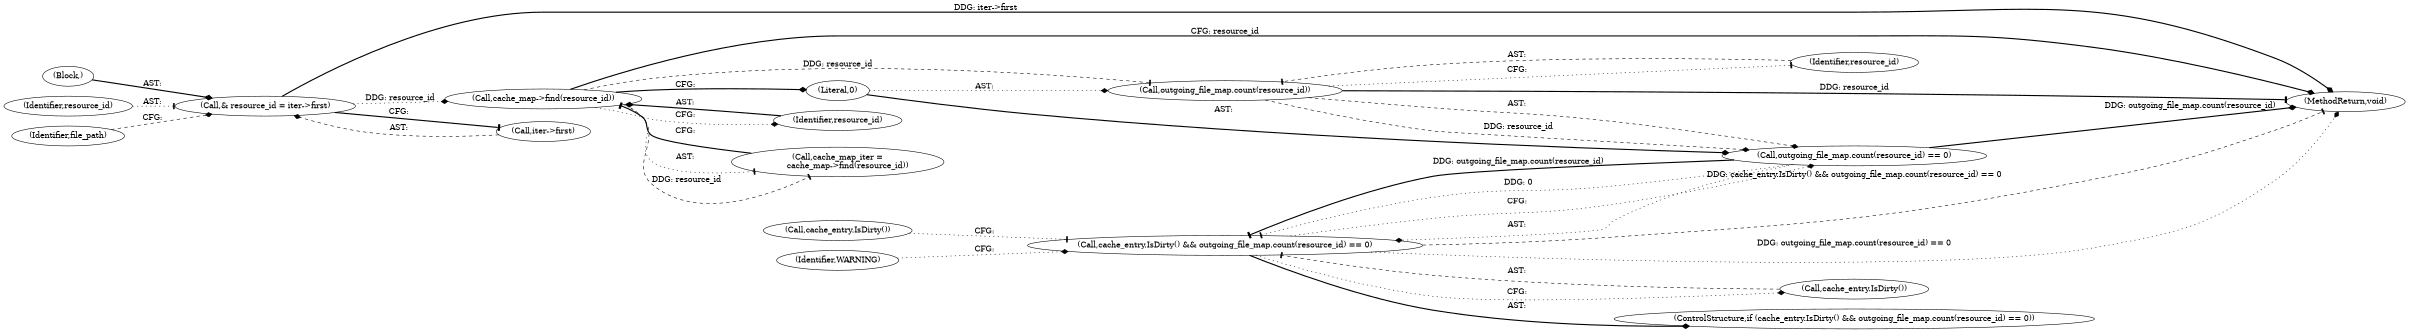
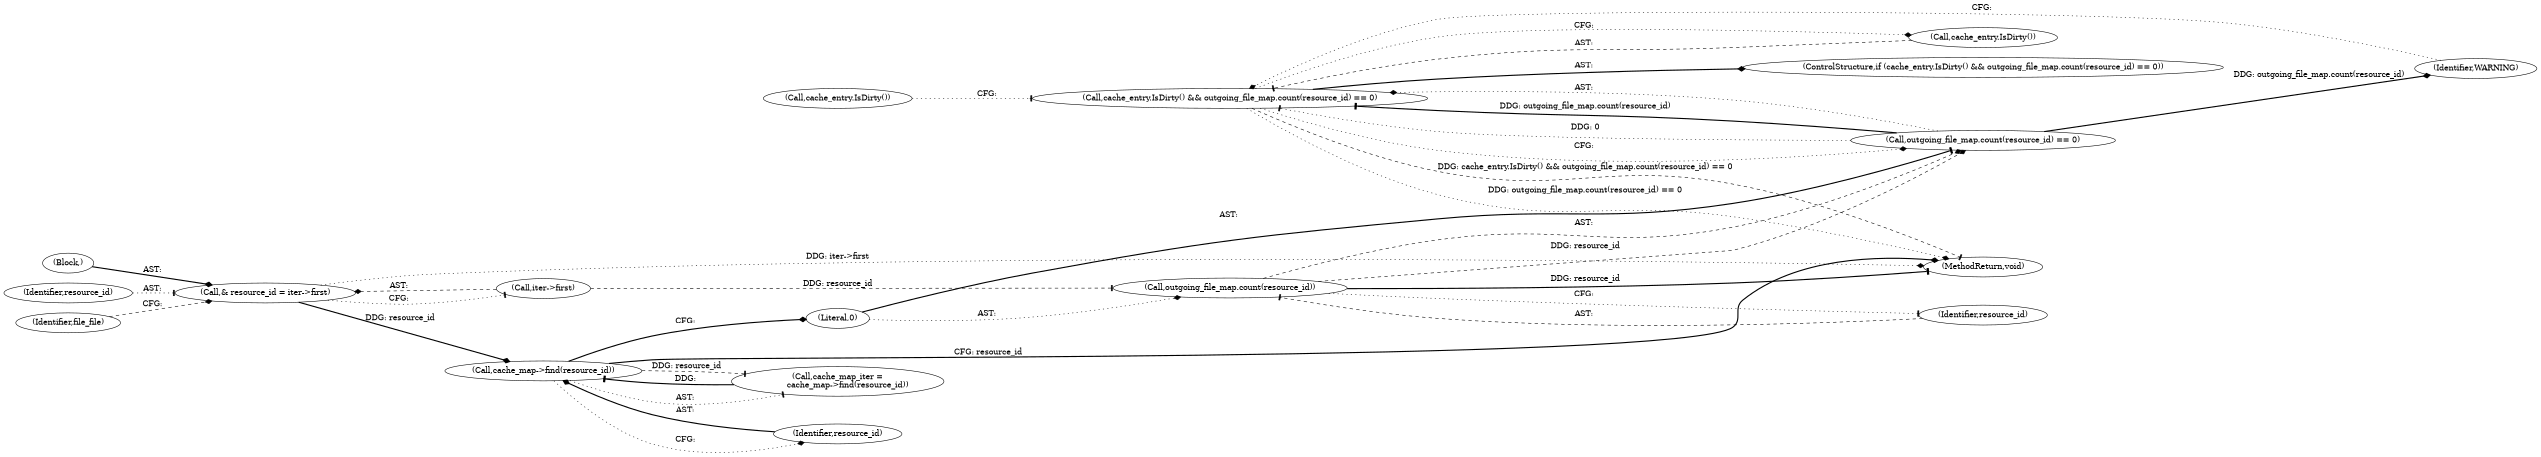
edge "(Call,& resource_id = iter->first)" -> "(MethodReturn,void)": style bold -> dotted
edge "(Call,cache_map->find(resource_id))" -> "(Call,outgoing_file_map.count(resource_id))": now "(Call,iter->first)" -> "(Call,outgoing_file_map.count(resource_id))"
edge "(Call,& resource_id = iter->first)" -> "(Call,cache_map->find(resource_id))": style dotted -> bold
edge "(Call,& resource_id = iter->first)" -> "(Call,iter->first)": style bold -> dotted
edge "(Call,outgoing_file_map.count(resource_id) == 0)" -> "(MethodReturn,void)": now "(Call,outgoing_file_map.count(resource_id) == 0)" -> "(Identifier,WARNING)"
edge "(Call,cache_map_iter = cache_map->find(resource_id))" -> "(Call,cache_map->find(resource_id))": label "CFG: " -> "DDG: "
edge "(Literal,0)" -> "(Call,outgoing_file_map.count(resource_id) == 0)": arrowhead diamond -> tee
node "(Identifier,file_path)": label "(Identifier,file_path)" -> "(Identifier,file_file)"
